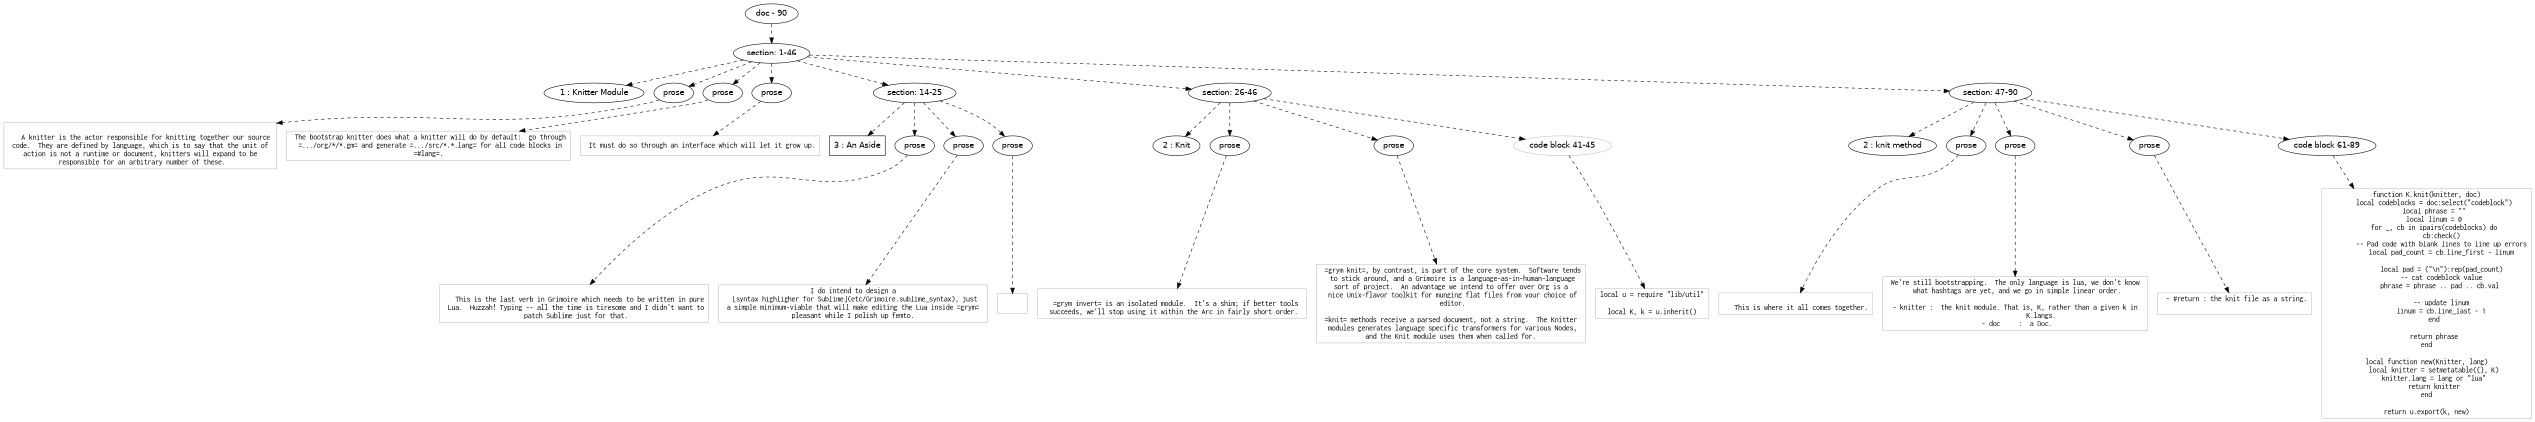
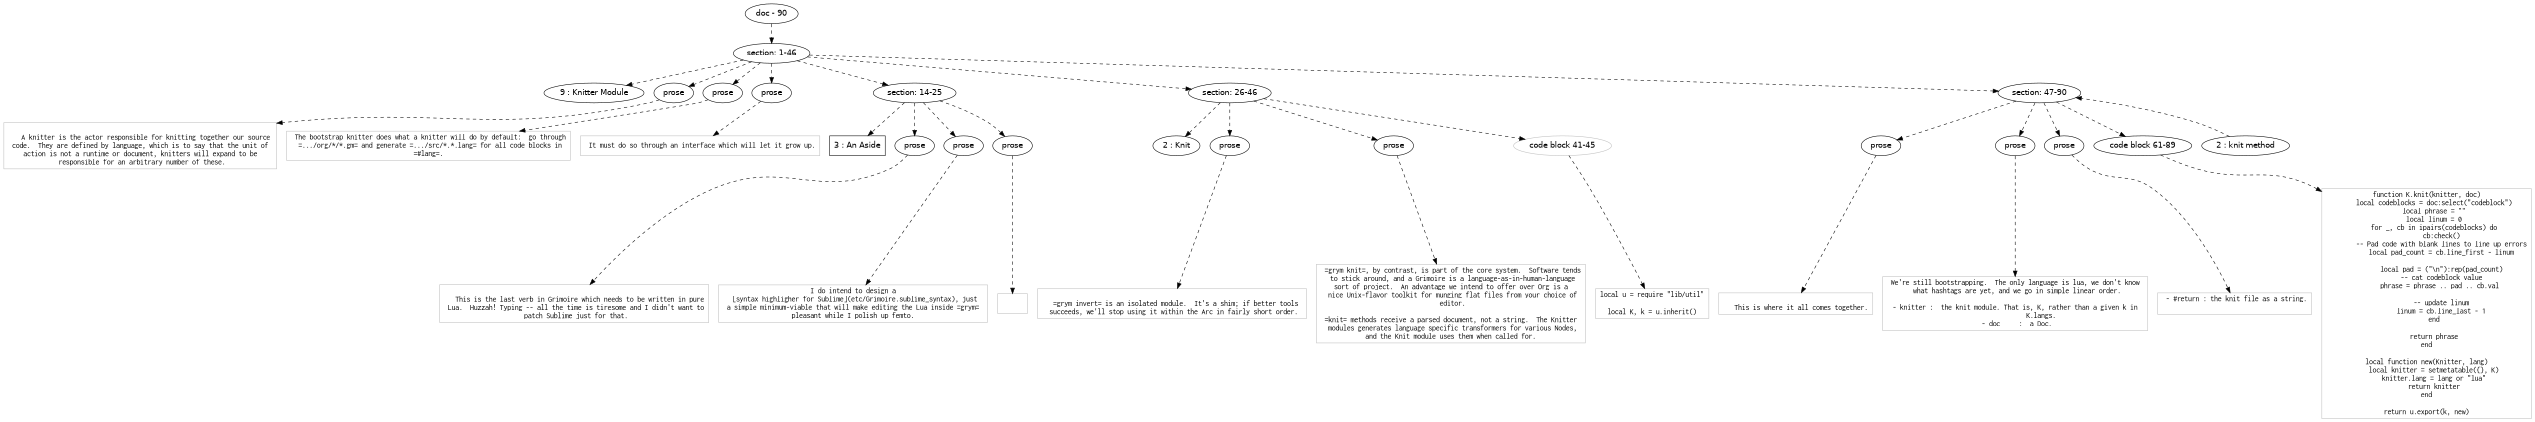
node "1 : Knitter Module": label "1 : Knitter Module" -> "9 : Knitter Module"
edge "section: 47-90" -> "2 : knit method": reversed
